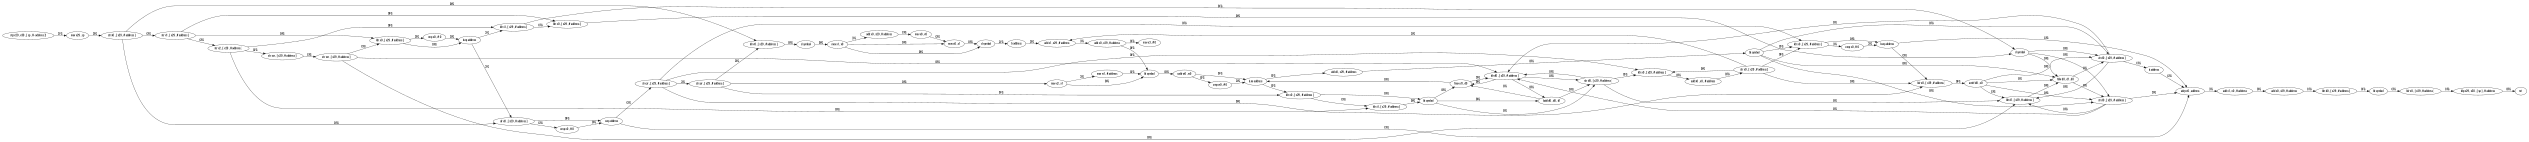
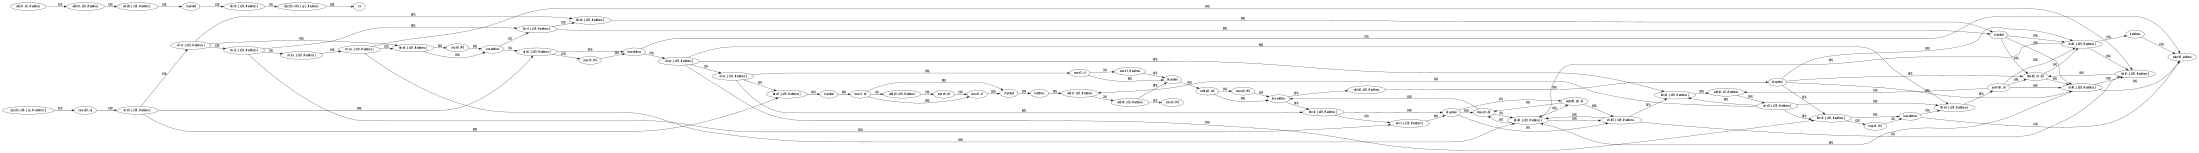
edge "adrp x0 , address" -> "add x1 , x0 , # address": removed, label "CFG"
edge "ucvtf d0 , x0" -> "ldr d1 , [ x29 , # address ]": now "ucvtf d0 , x0" -> "add x0 , x0 , # address"
